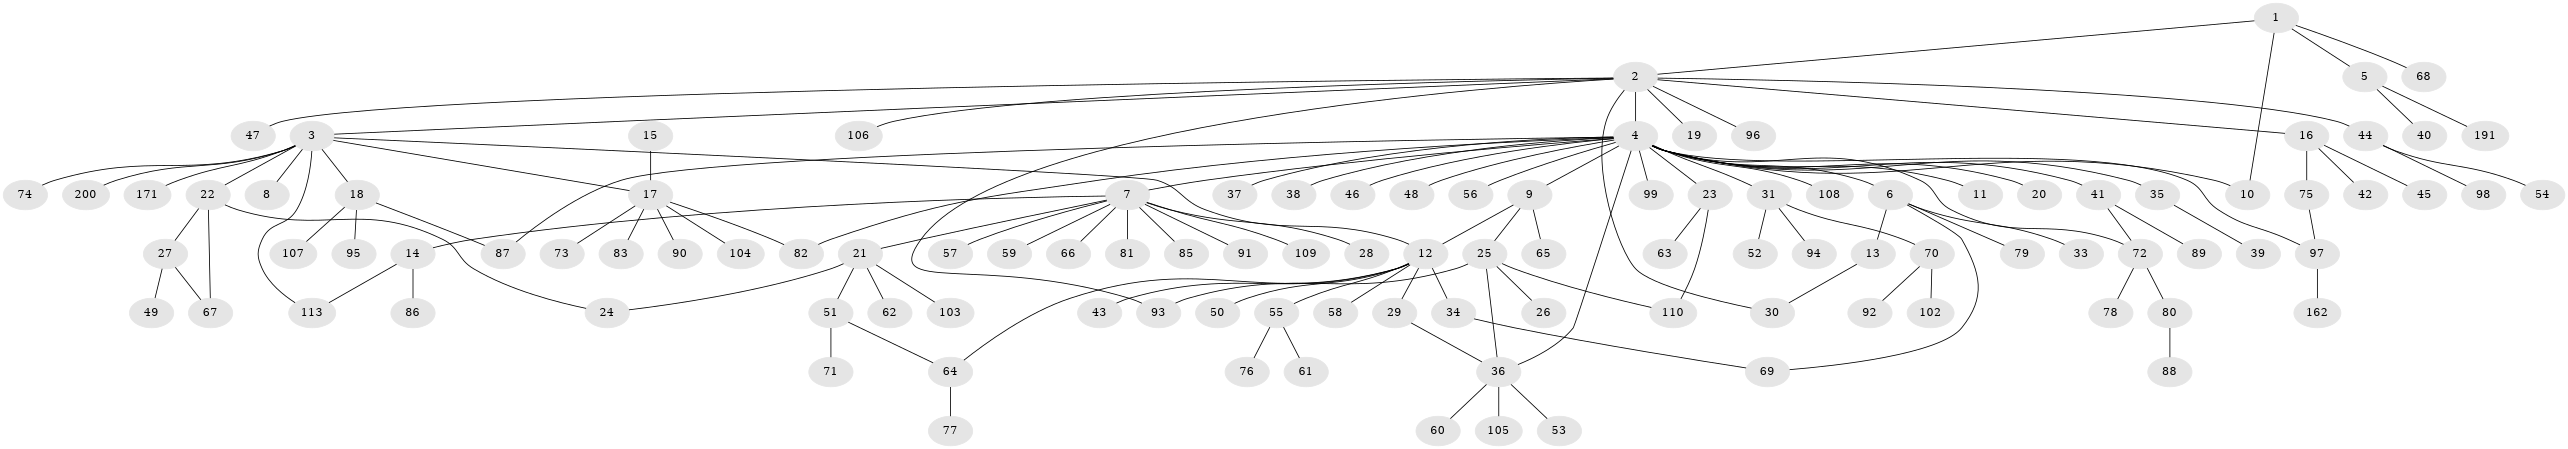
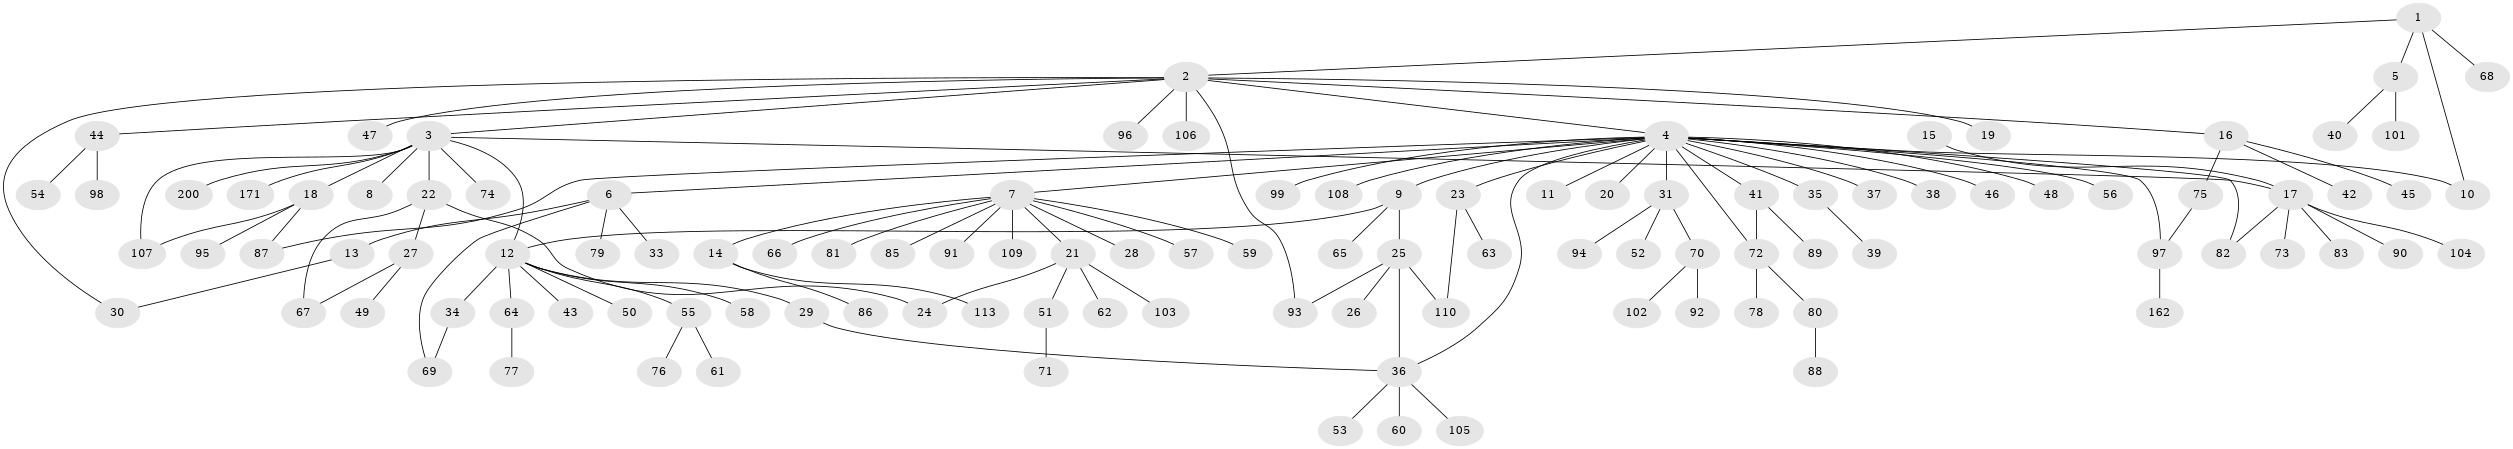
node "191": label "191" -> "101"
edge "3" -- "113": now "3" -- "107"
edge "51" -- "64": removed
